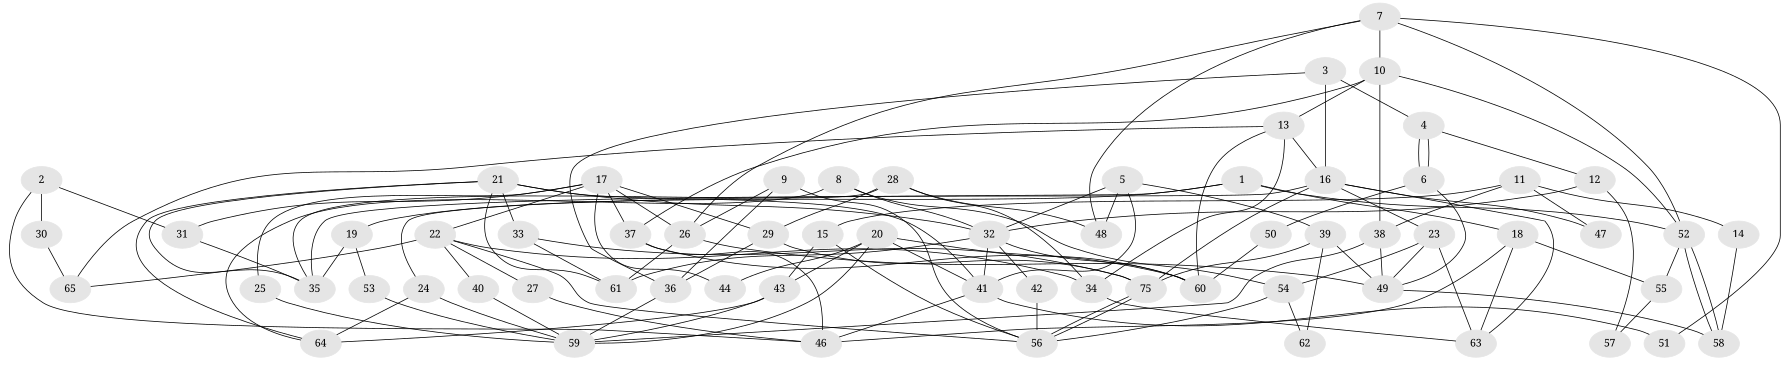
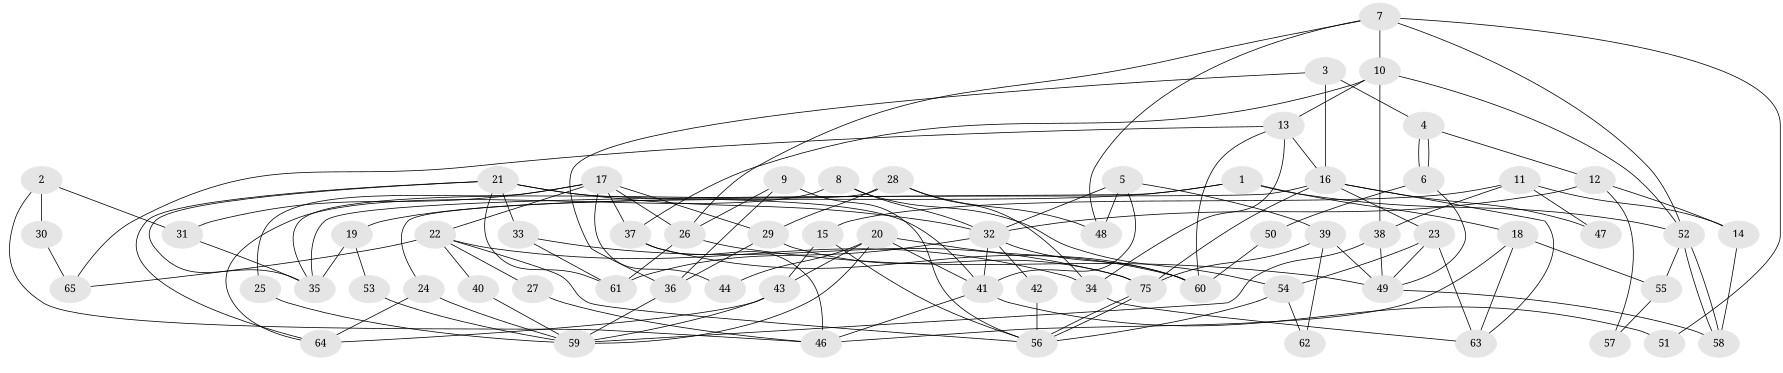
edge "12" -- "14": added
